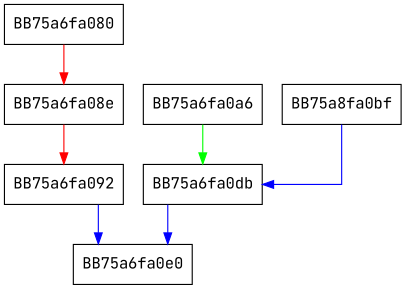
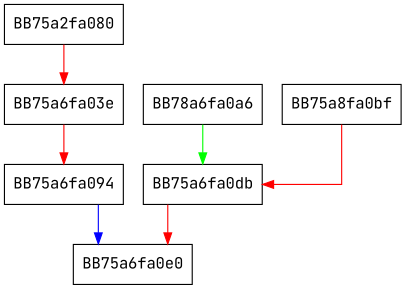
node "BB75a6fa080": label "BB75a6fa080" -> "BB75a2fa080"
node "BB75a6fa08e": label "BB75a6fa08e" -> "BB75a6fa03e"
node "BB75a6fa0a6": label "BB75a6fa0a6" -> "BB78a6fa0a6"
node "BB75a6fa092": label "BB75a6fa092" -> "BB75a6fa094"
edge "BB75a8fa0bf" -> "BB75a6fa0db": color blue -> red
edge "BB75a6fa0db" -> "BB75a6fa0e0": color blue -> red
